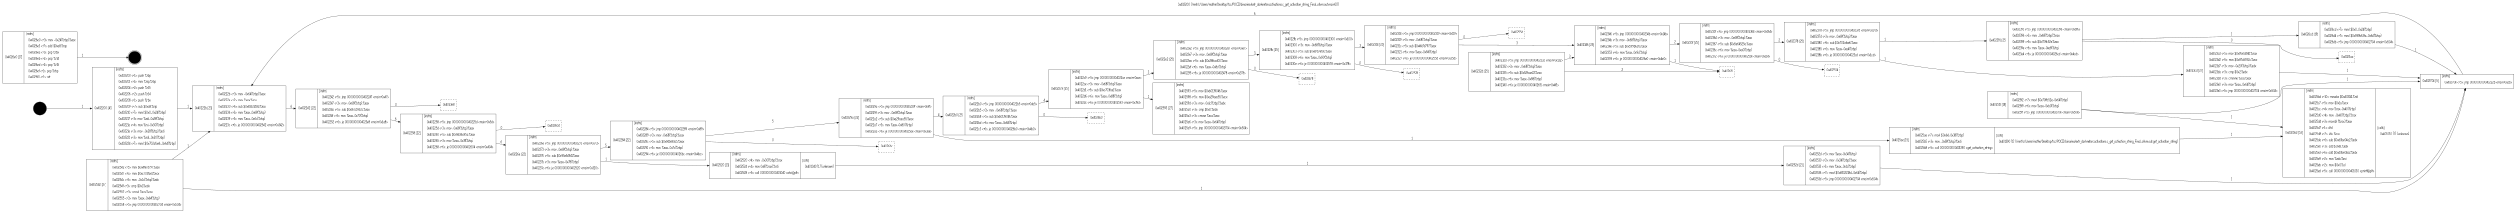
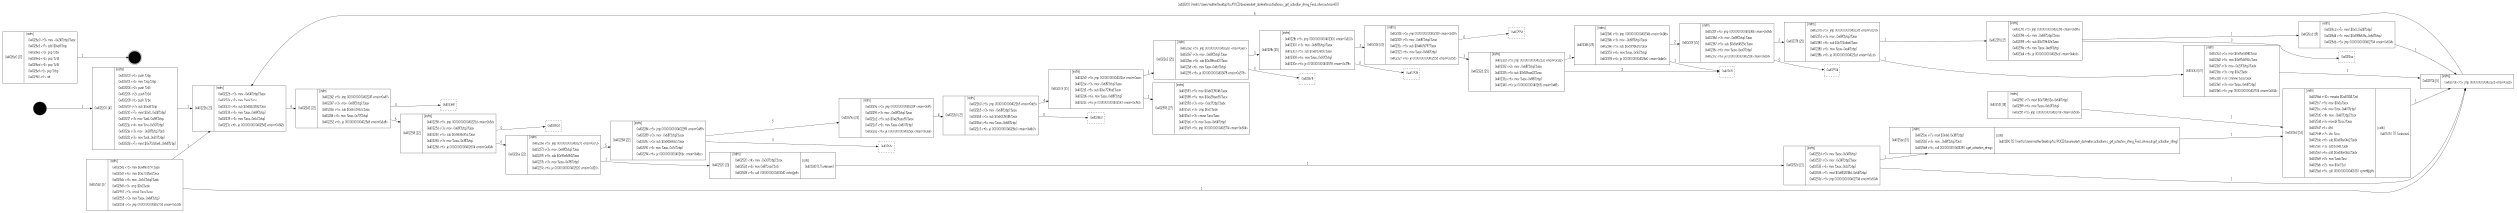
edge "0x402314 [25]" -> "0x402346 [25]": now "0x402314 [25]" -> "0x40232d [25]"
edge "0x4025f2 [18]" -> "0x402704 [5]": now "0x4025bd [53]" -> "0x402704 [5]"
edge "0x40229a [22]" -> "0x4025ae [15]": now "0x40252d [21]" -> "0x4025ae [15]"
